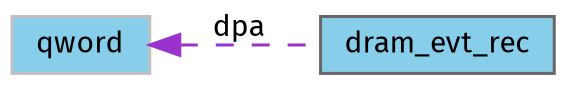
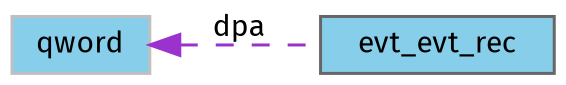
node "dram_evt_rec": label "dram_evt_rec" -> "evt_evt_rec"
